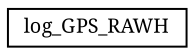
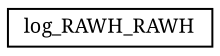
node "log_GPS_RAWH": label "log_GPS_RAWH" -> "log_RAWH_RAWH"
